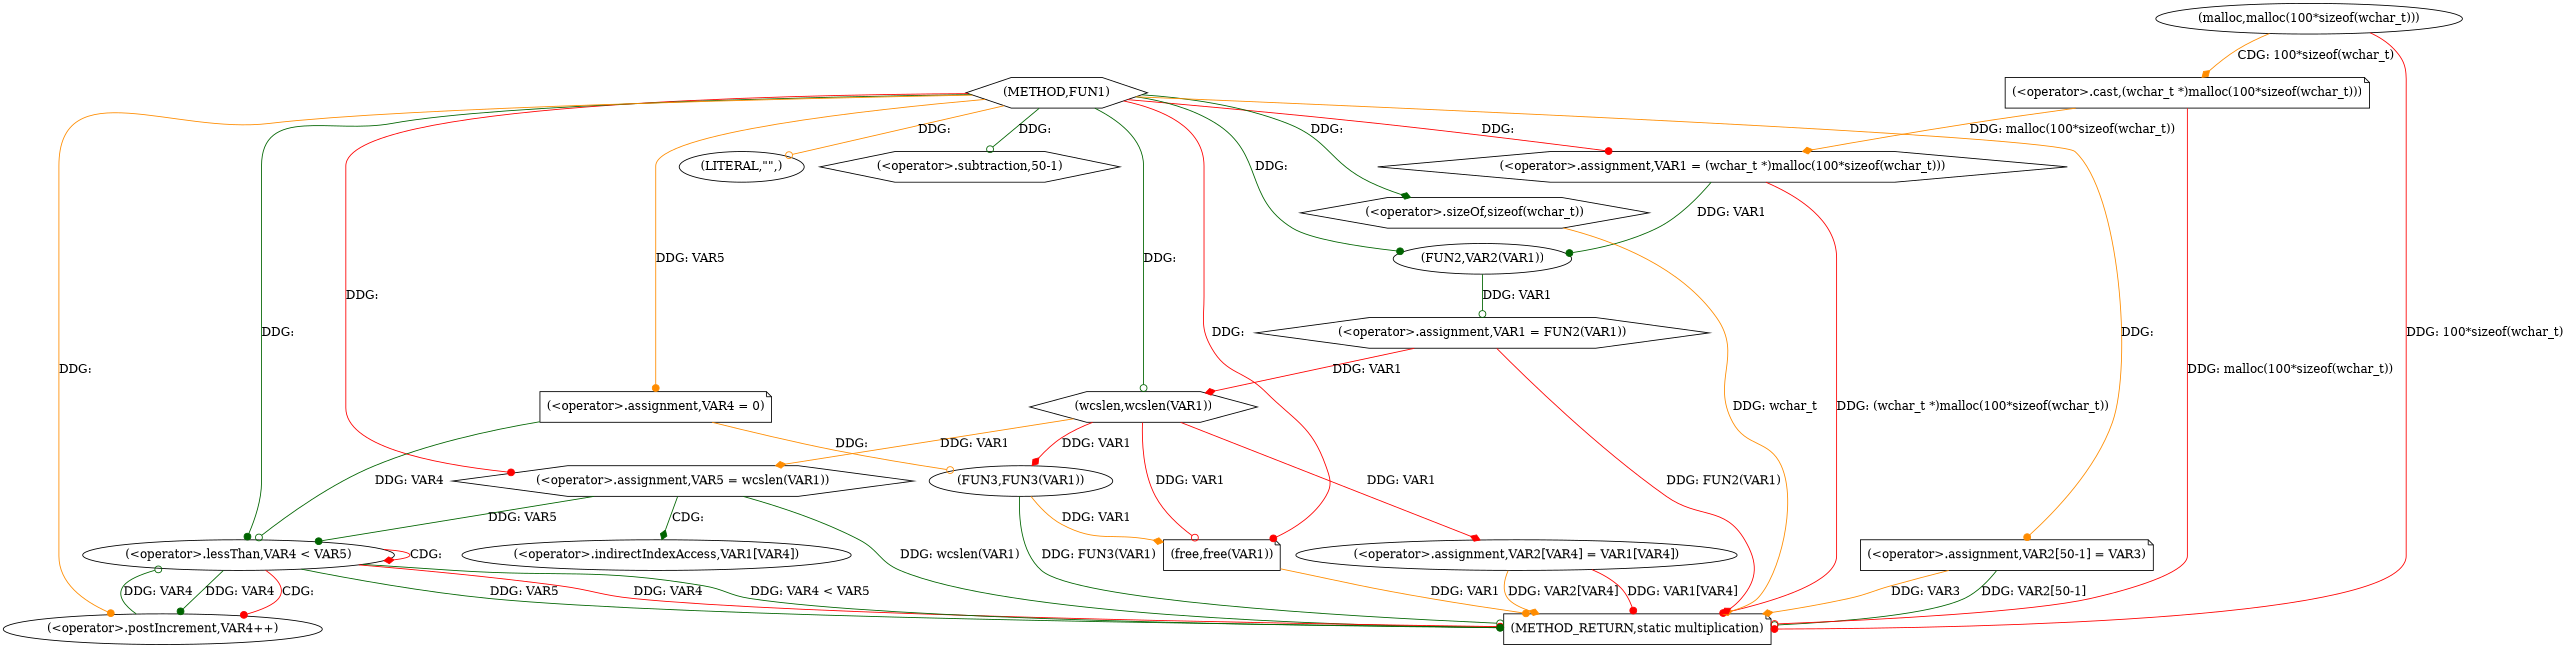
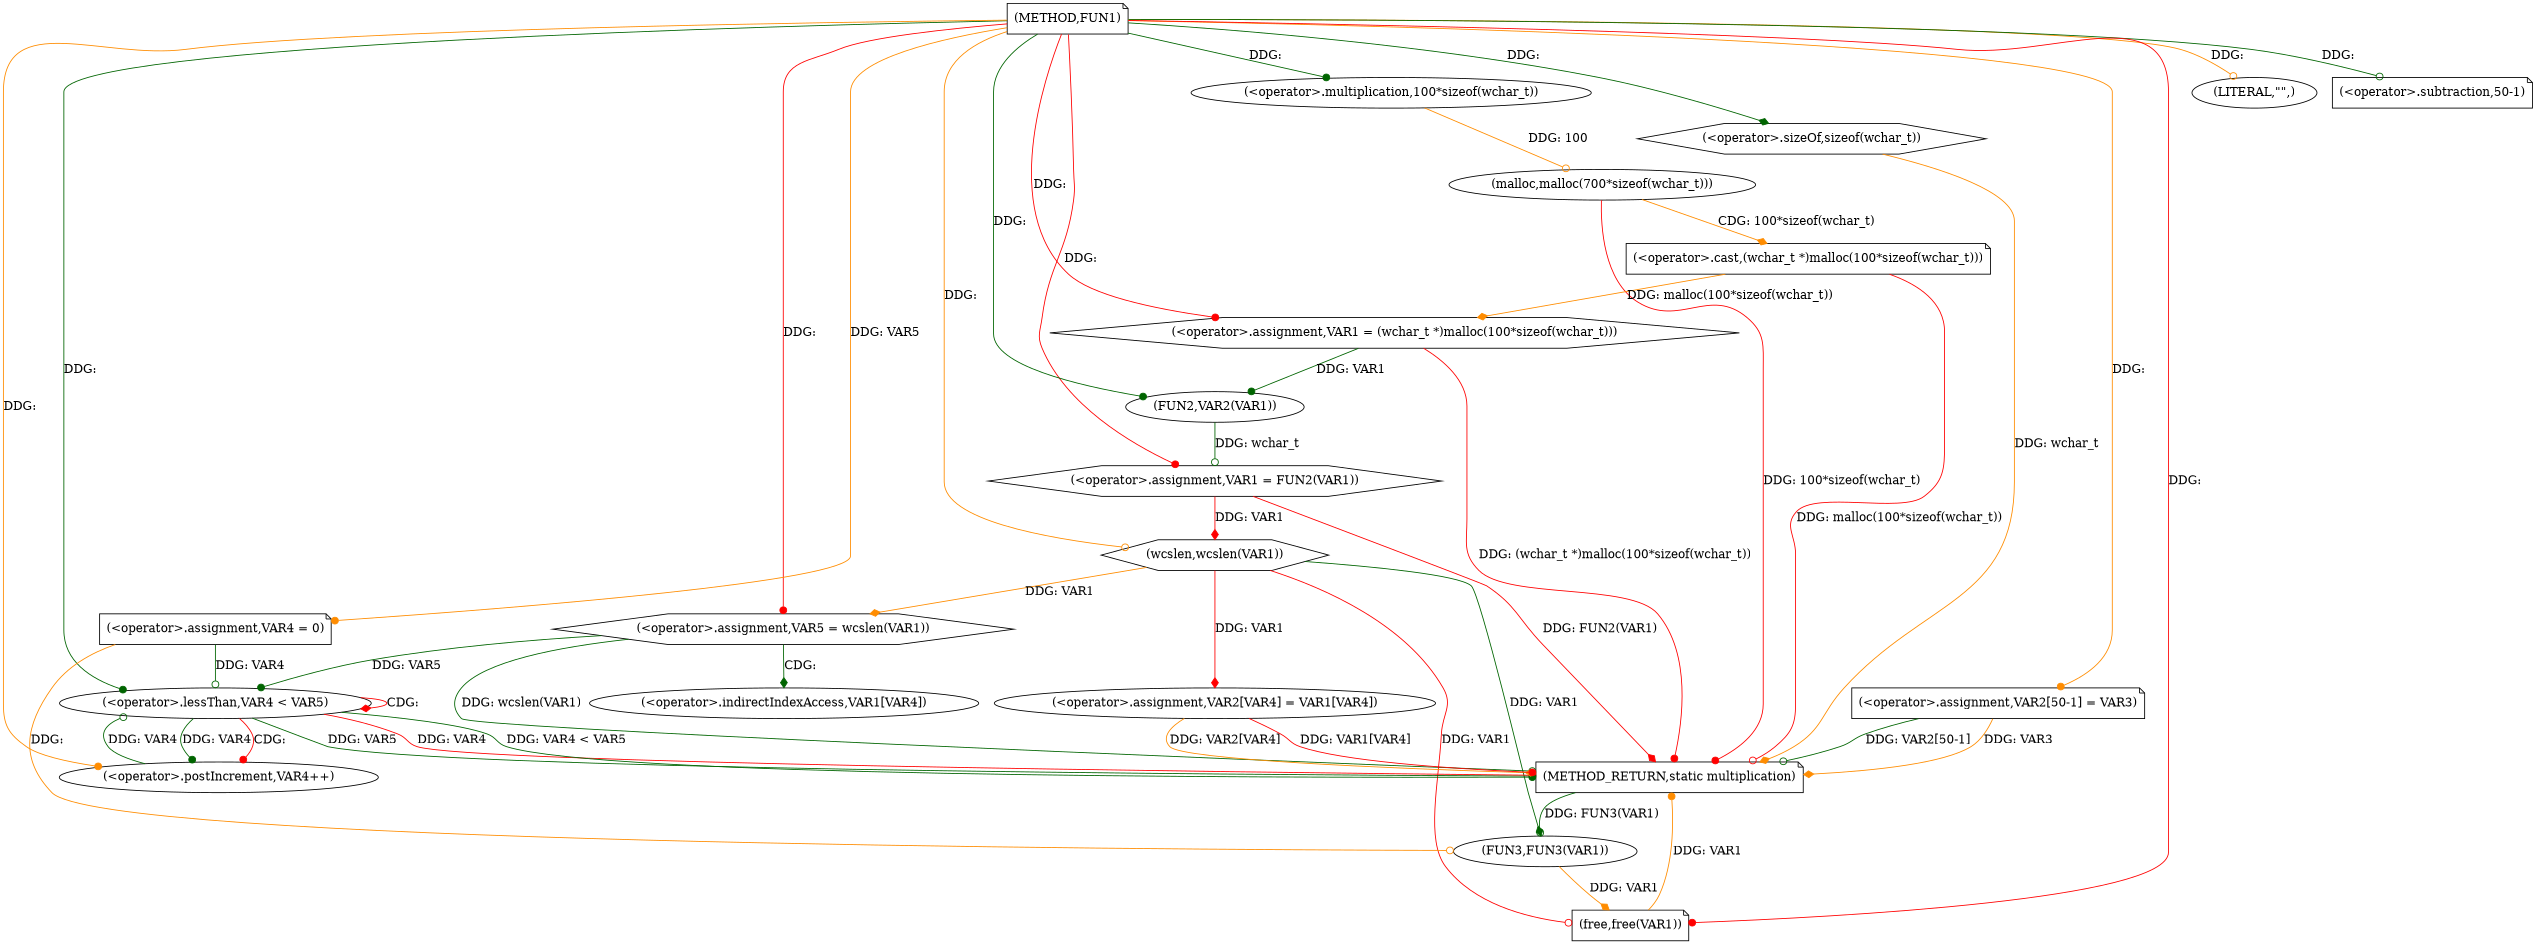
node "(malloc,malloc(100*sizeof(wchar_t)))": label "(malloc,malloc(100*sizeof(wchar_t)))" -> "(malloc,malloc(700*sizeof(wchar_t)))"
node "(METHOD,FUN1)": shape hexagon -> note
node "(<operator>.multiplication,100*sizeof(wchar_t))": added
node "(<operator>.subtraction,50-1)": shape hexagon -> note
edge "(METHOD,FUN1)" -> "(wcslen,wcslen(VAR1))": color darkgreen -> darkorange
edge "(METHOD,FUN1)" -> "(<operator>.assignment,VAR1 = FUN2(VAR1))": added, label "DDG:"
edge "(FUN2,VAR2(VAR1))" -> "(<operator>.assignment,VAR1 = FUN2(VAR1))": label "DDG: VAR1" -> "DDG: wchar_t"
edge "(wcslen,wcslen(VAR1))" -> "(FUN3,FUN3(VAR1))": color red -> darkgreen
edge "(FUN3,FUN3(VAR1))" -> "(METHOD_RETURN,static multiplication)": reversed
